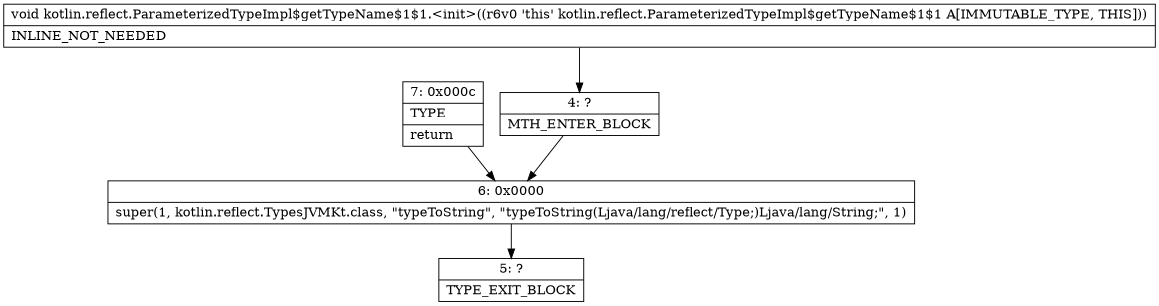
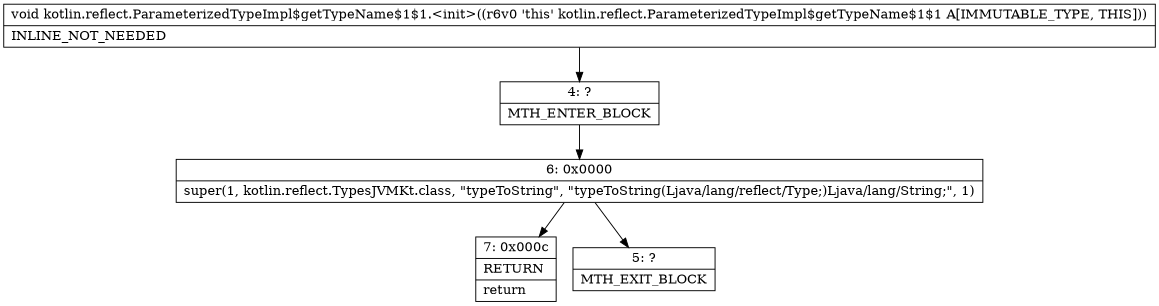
node "7: 0x000c": text "TYPE" -> "RETURN"
edge "7: 0x000c" -> "6: 0x0000": reversed
node "5: ?": text "TYPE_EXIT_BLOCK" -> "MTH_EXIT_BLOCK"
